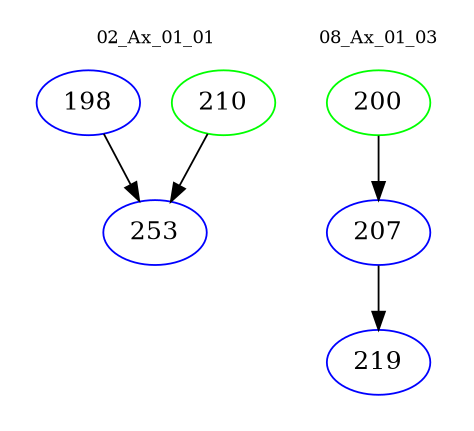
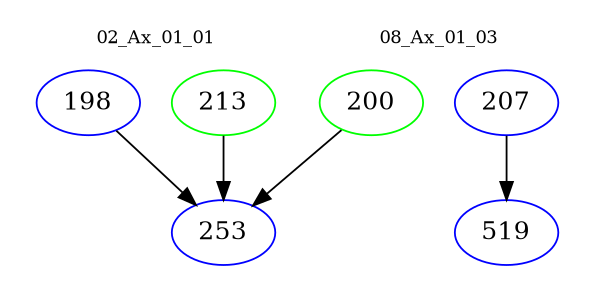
node "210": label "210" -> "213"
edge "200" -> "207": now "200" -> "253"
node "219": label "219" -> "519"
